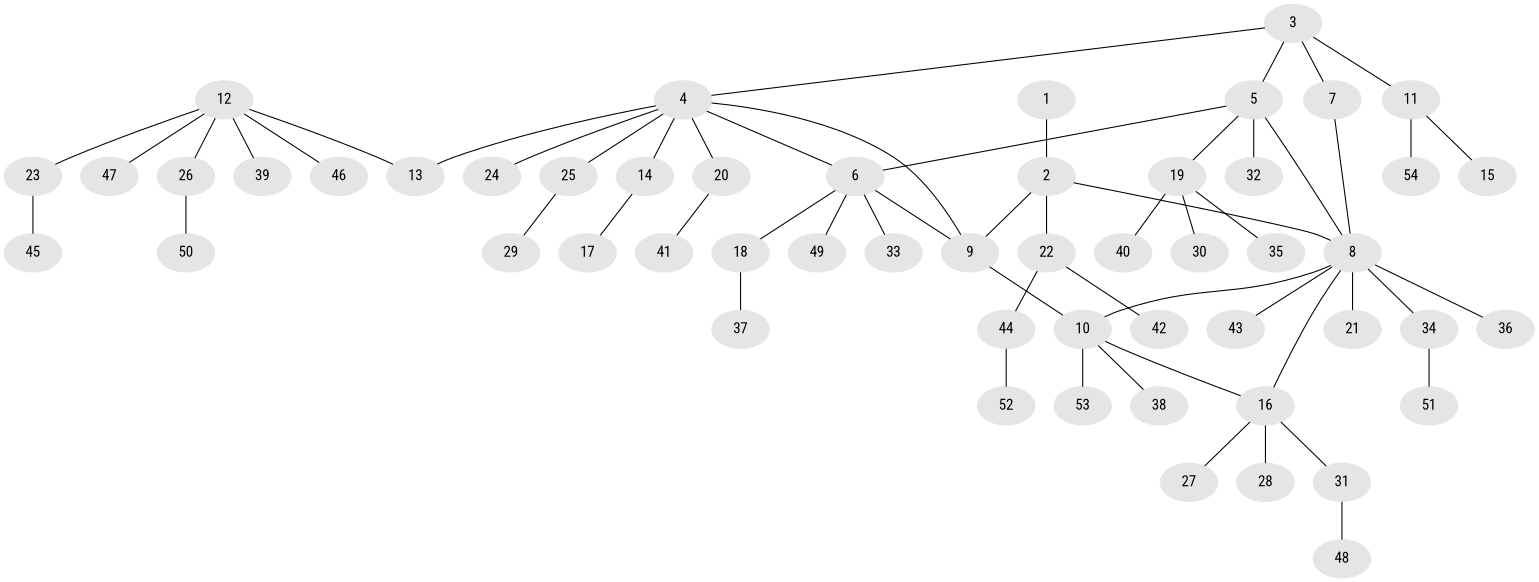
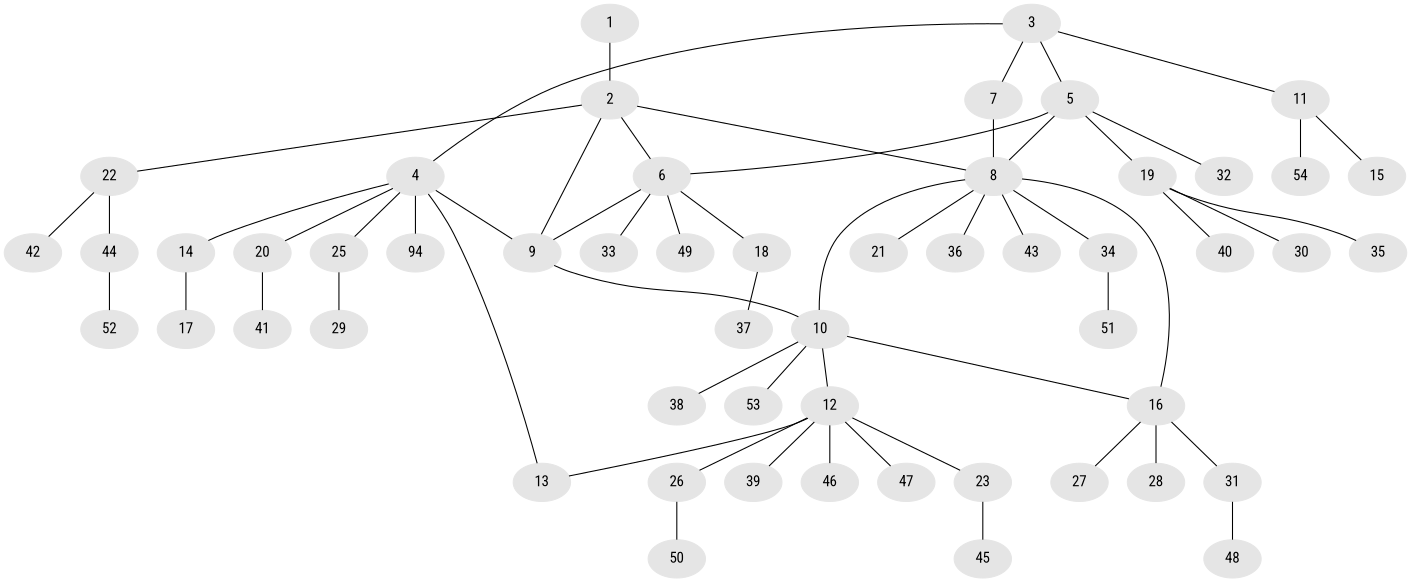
edge "4" -- "6": now "2" -- "6"
node "24": label "24" -> "94"
edge "10" -- "12": added
